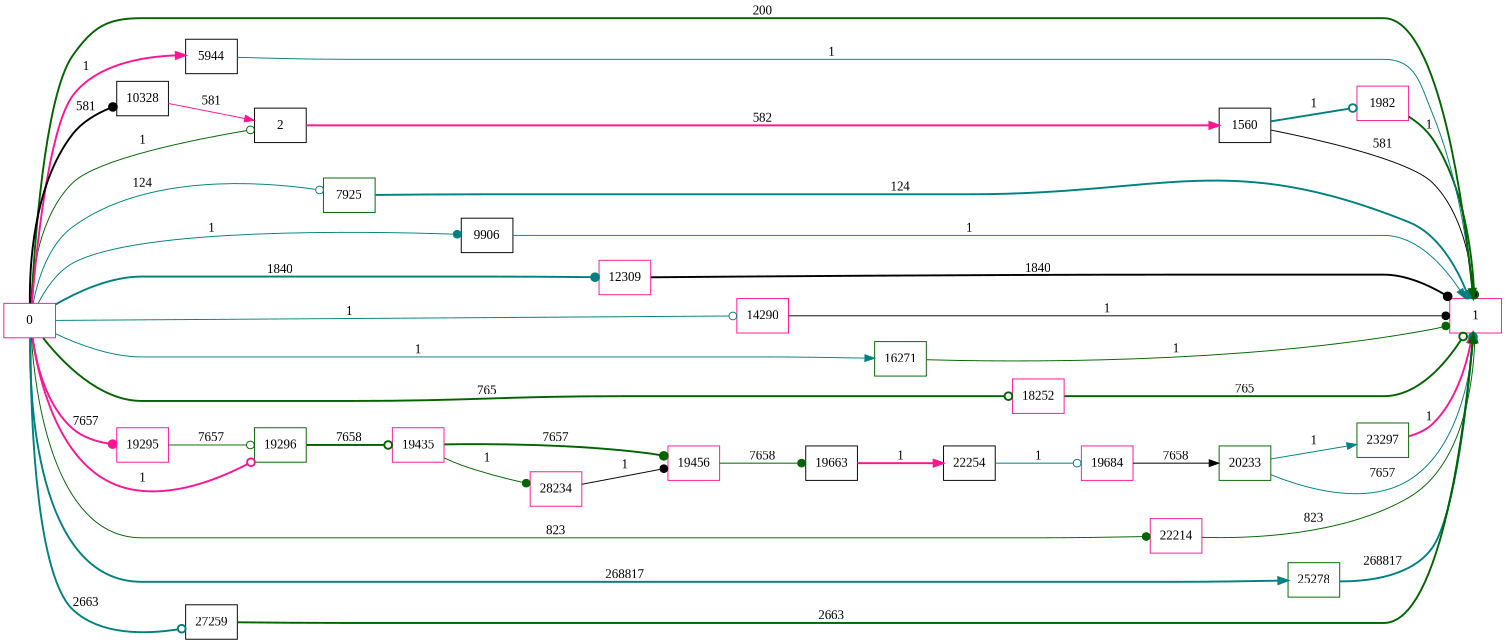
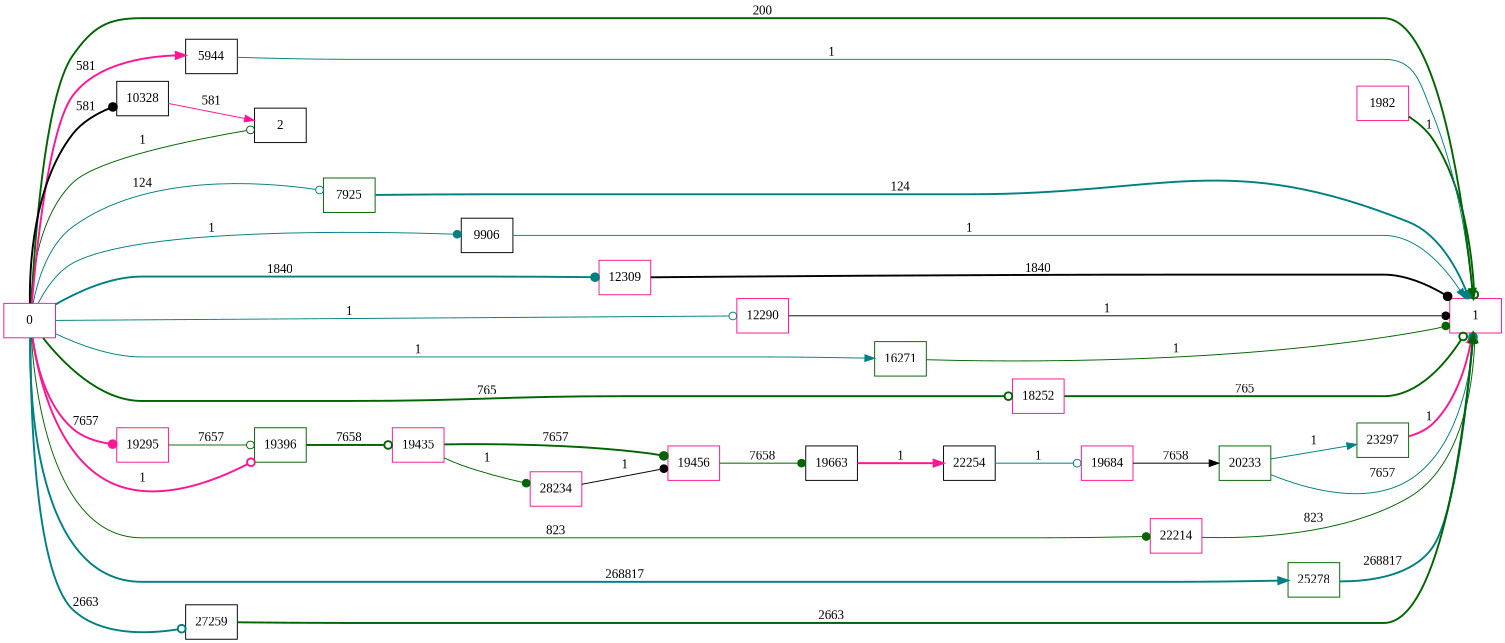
edge "0" -> "5944": label "1" -> "581"
node "1560": removed
node "14290": label "14290" -> "12290"
node "19296": label "19296" -> "19396"
